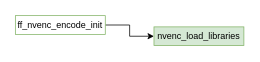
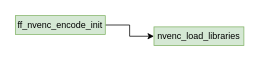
node "ff_nvenc_encode_init": fillcolor #ffffff -> #d5e8d4
